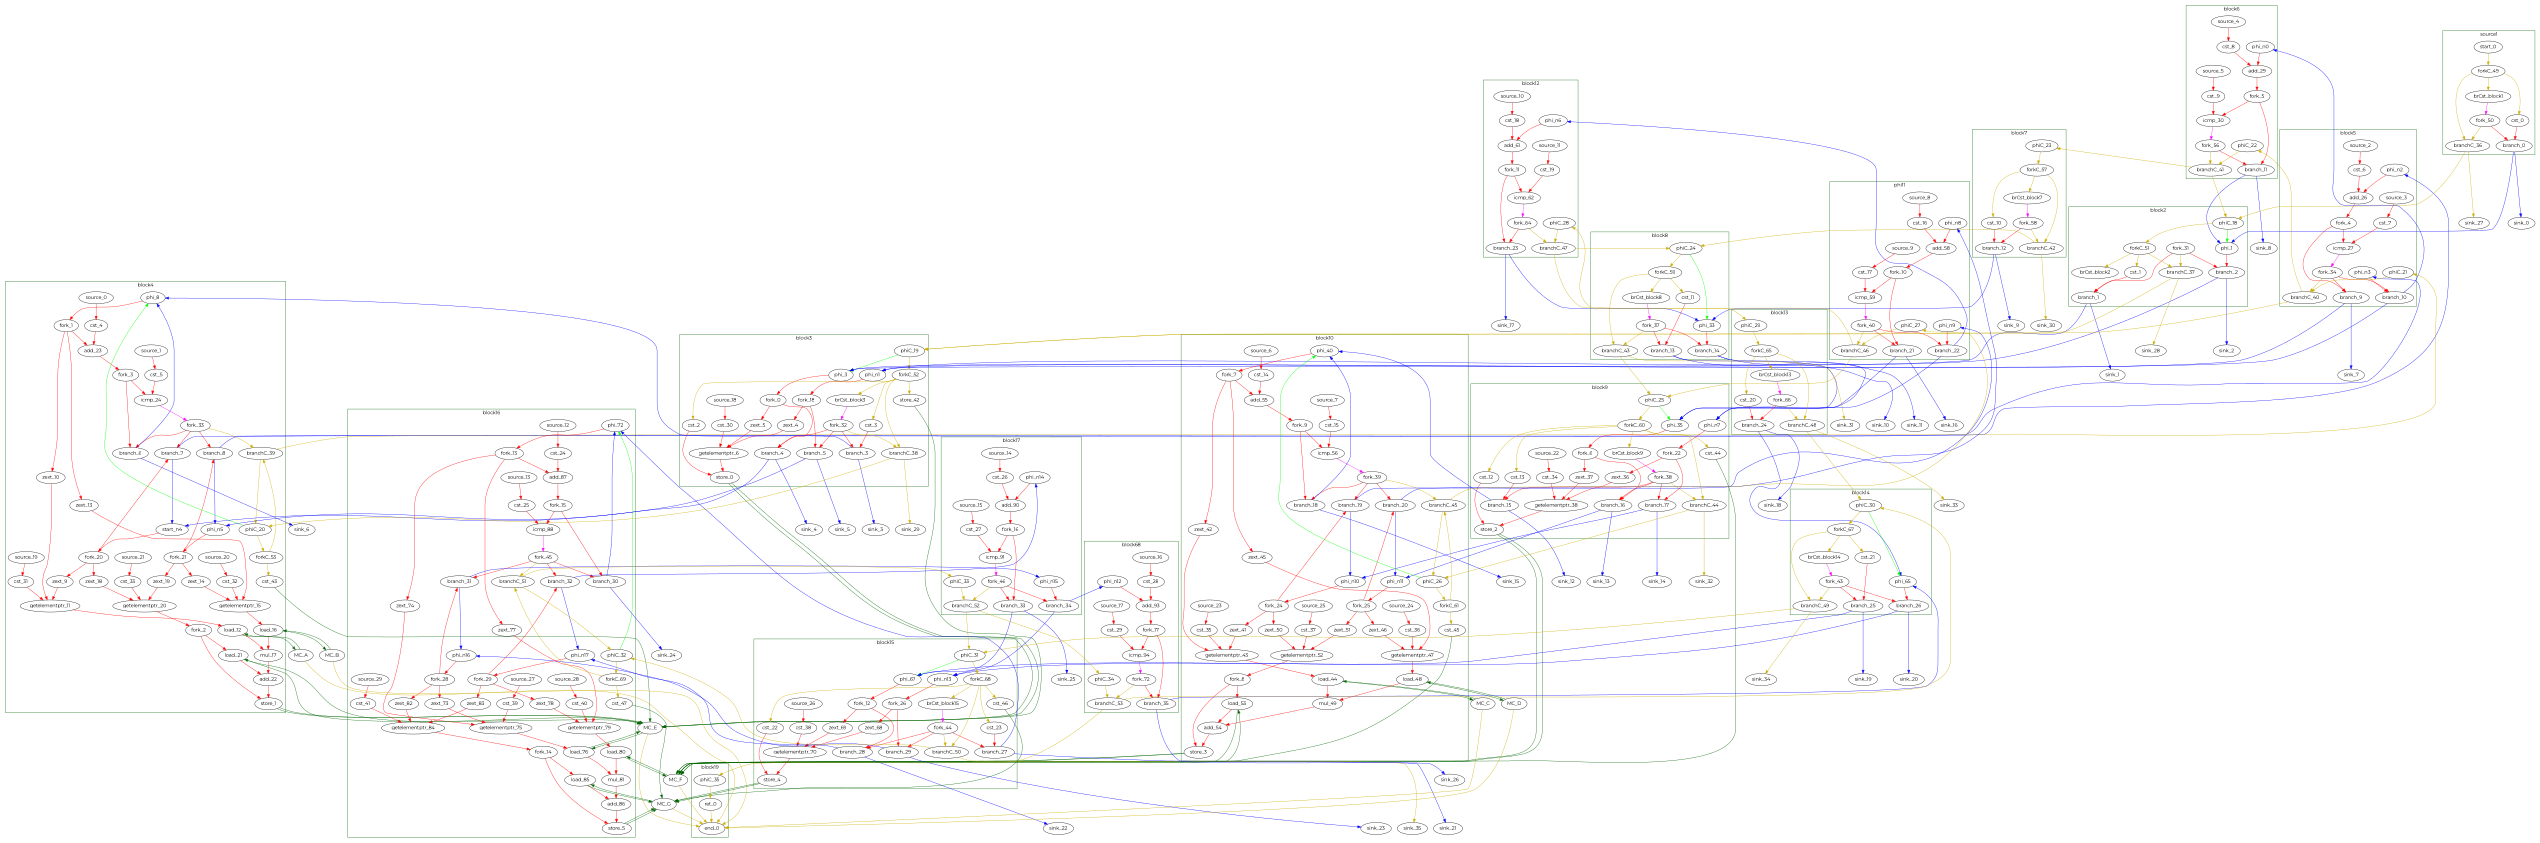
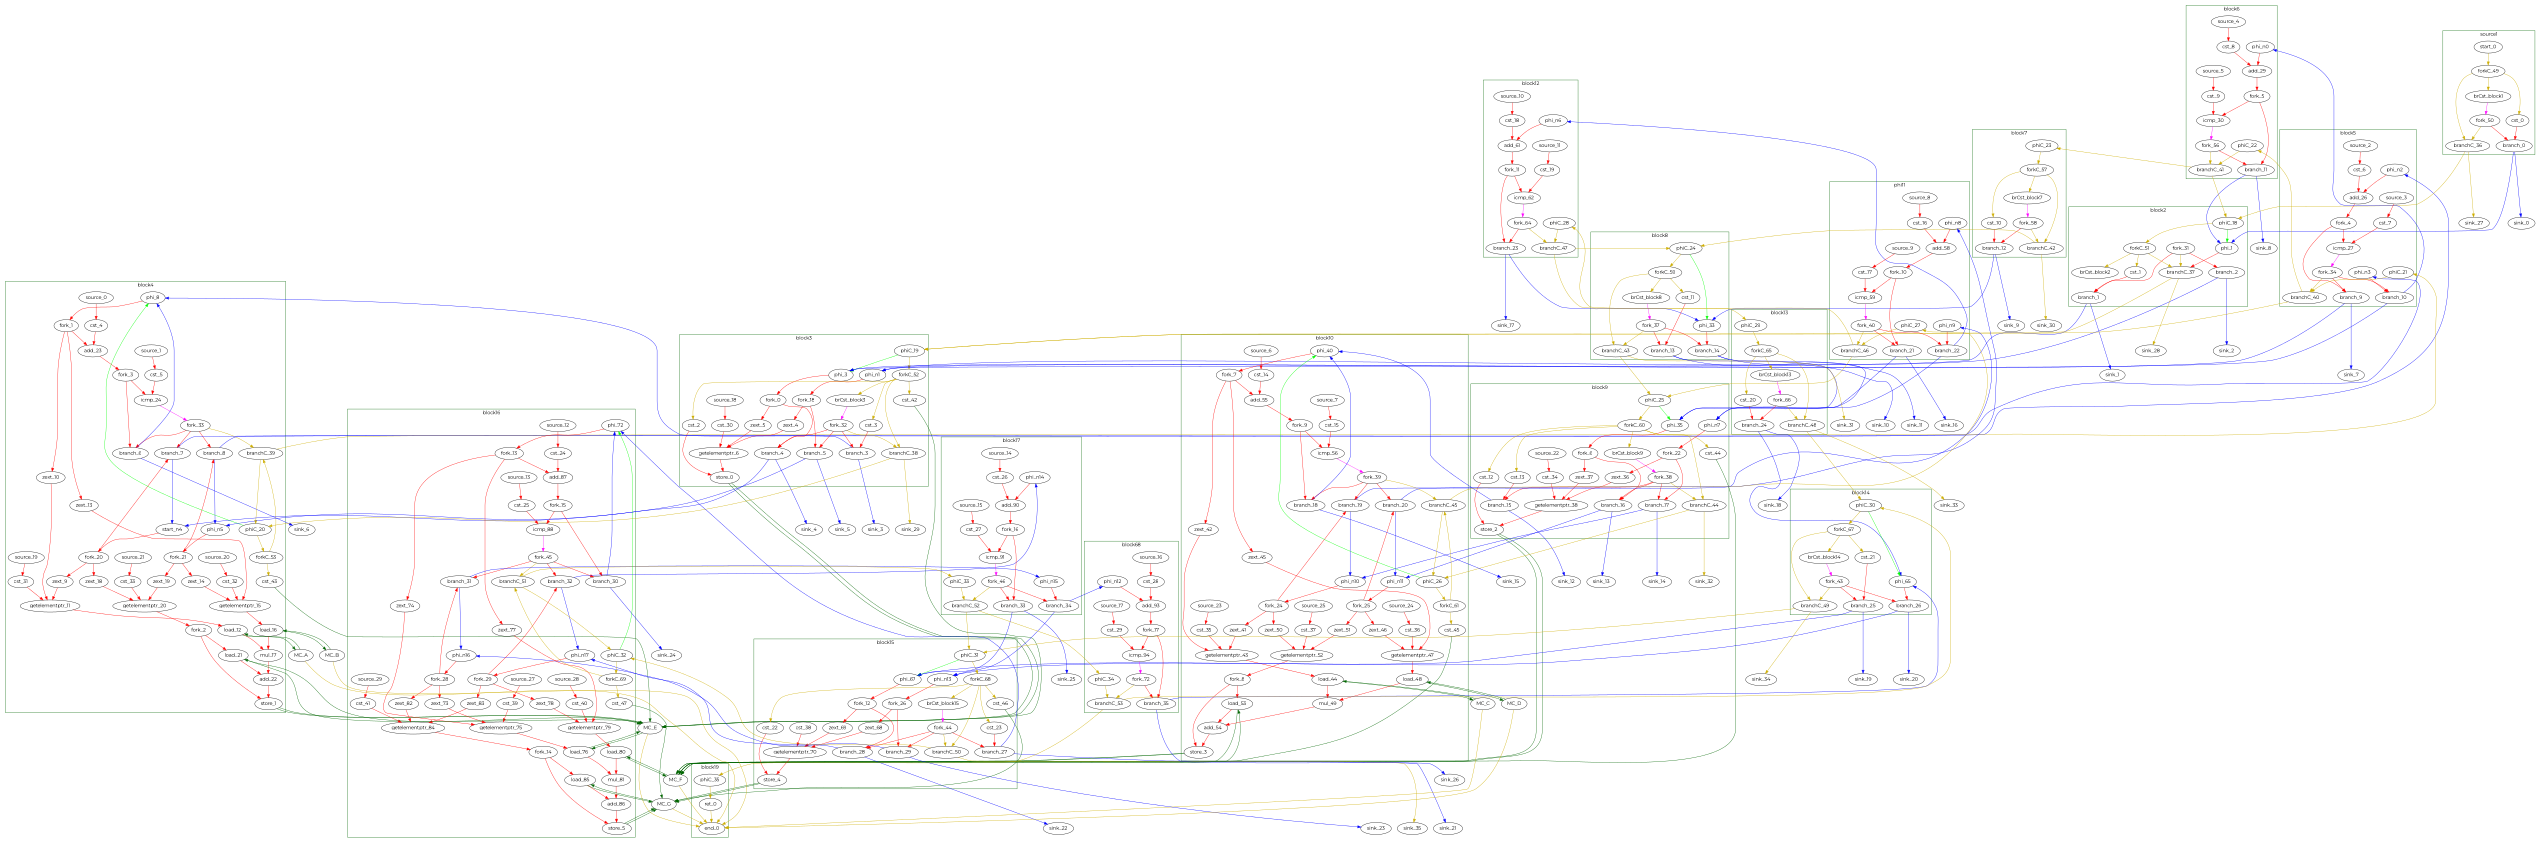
edge "phi_1" -> "branch_2": now "phi_1" -> "branchC_37"
node "store_42": label "store_42" -> "cst_42"
node "source_26": removed
